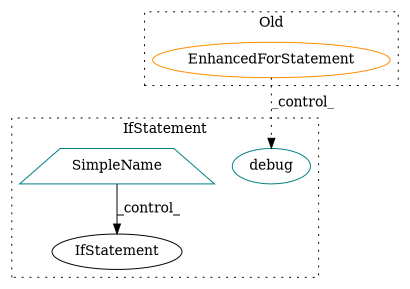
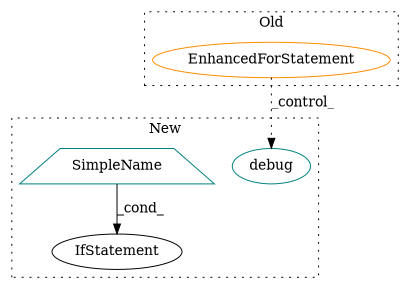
cluster "IfStatement": label "IfStatement" -> "New"
edge "SimpleName" -> "IfStatement": label "_control_" -> "_cond_"
